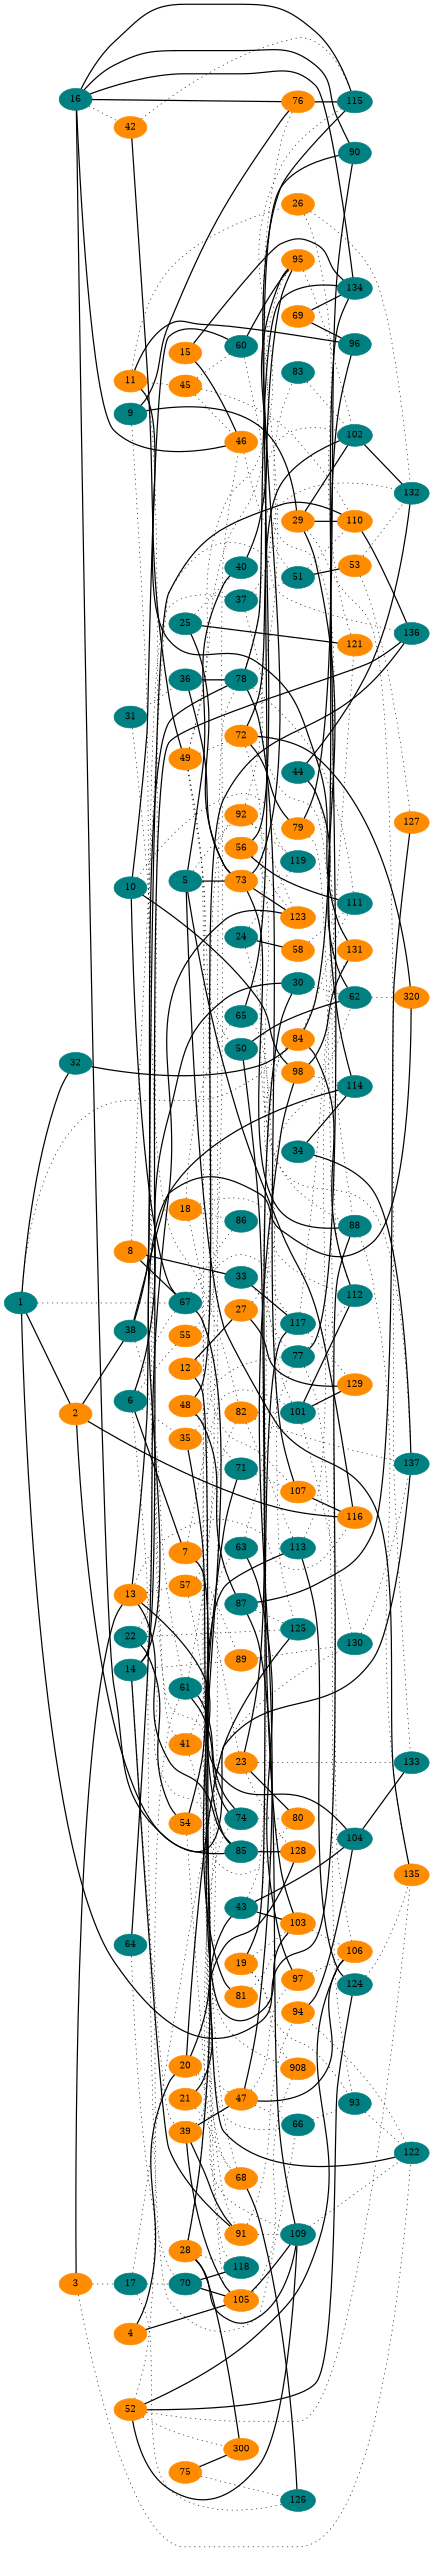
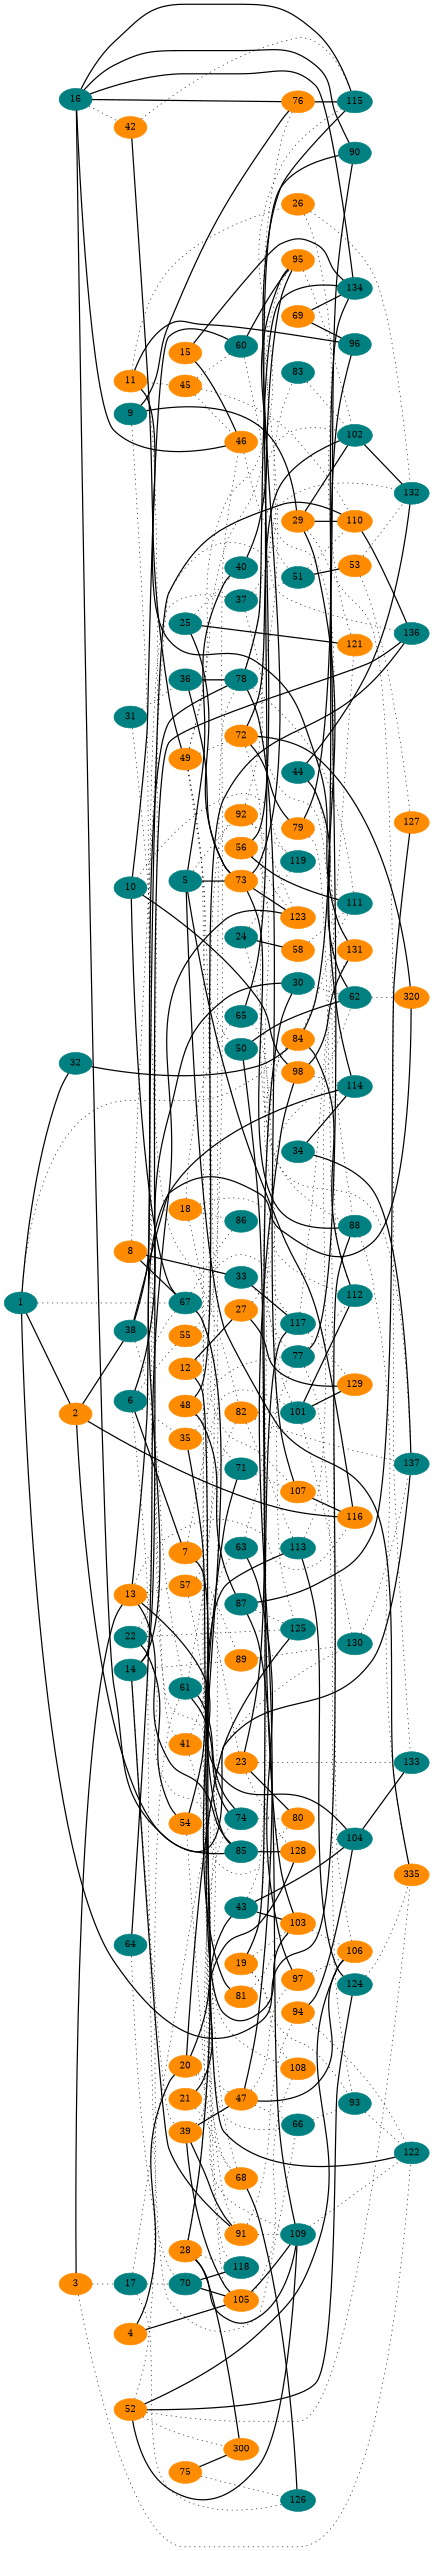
node "135": label "135" -> "335"
node "908": label "908" -> "108"
